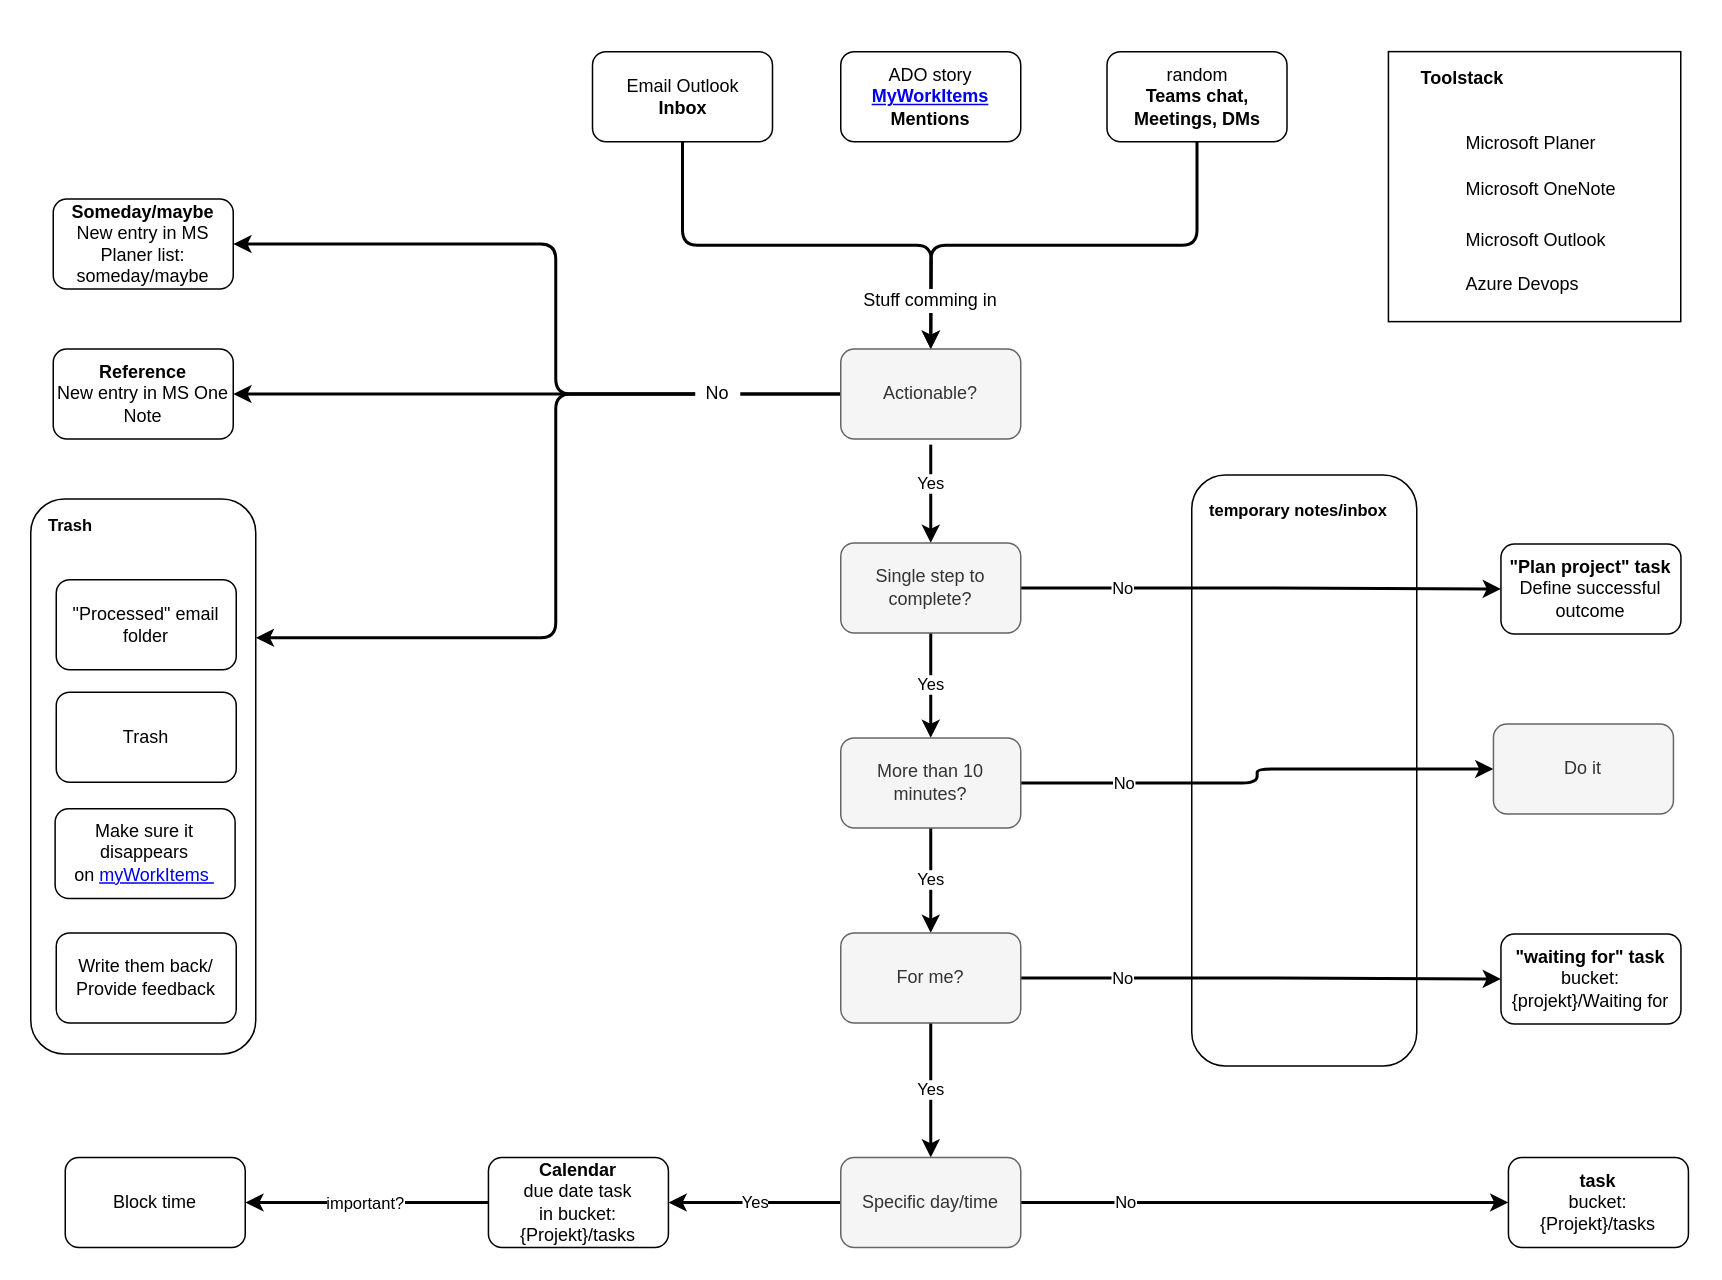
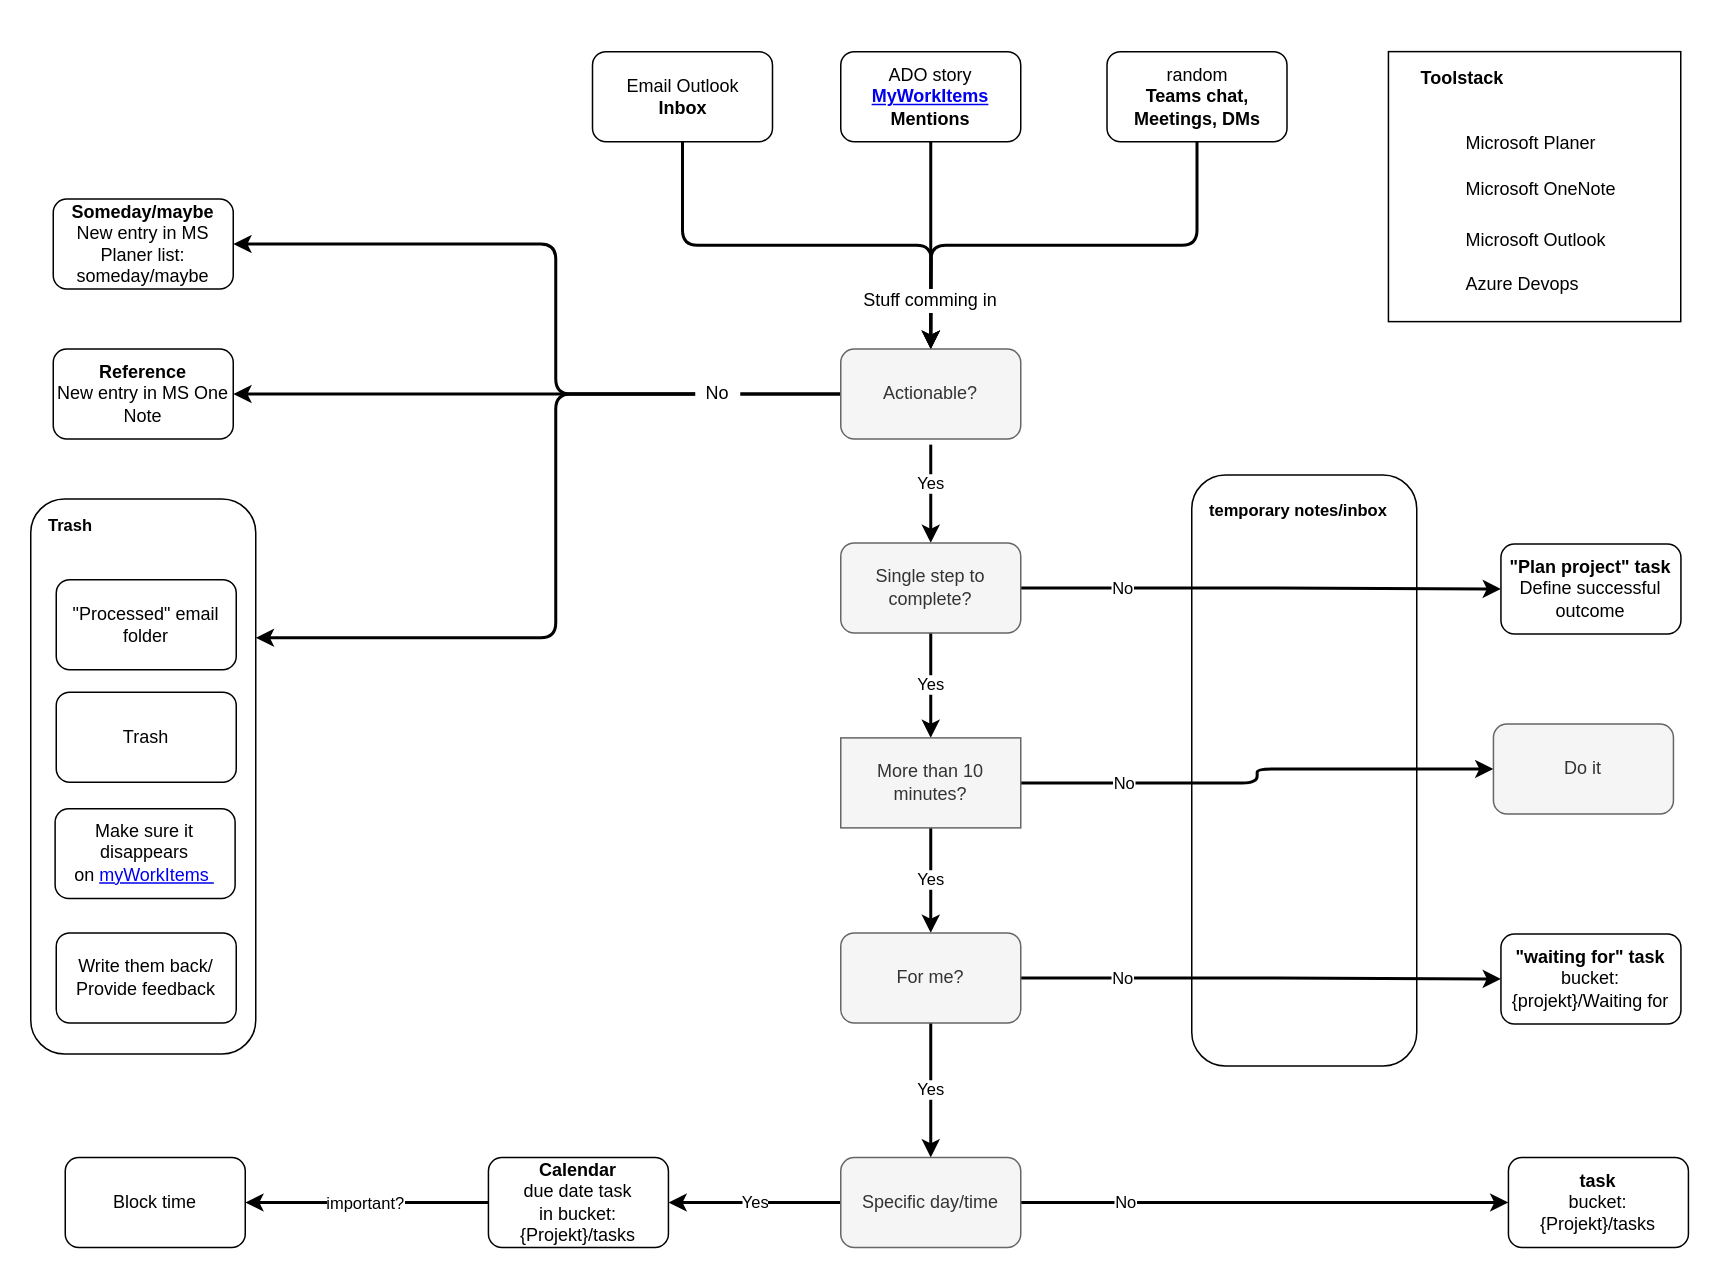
edge "ADO story MyWorkItems Mentions" -> "Actionable?": added
node "More than 10 minutes?": shape rounded rectangle -> rectangle
